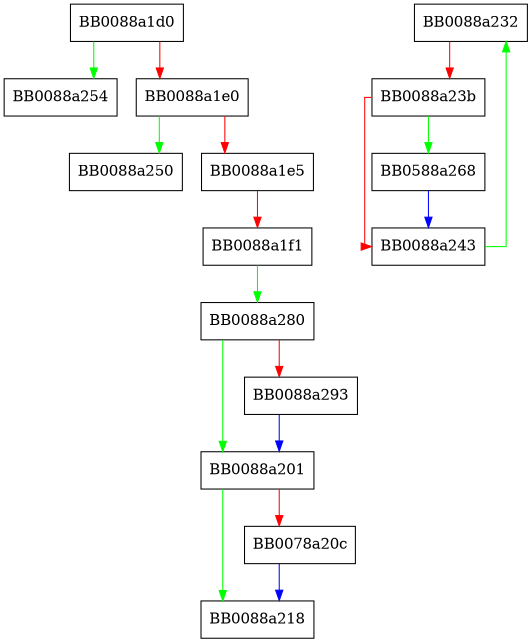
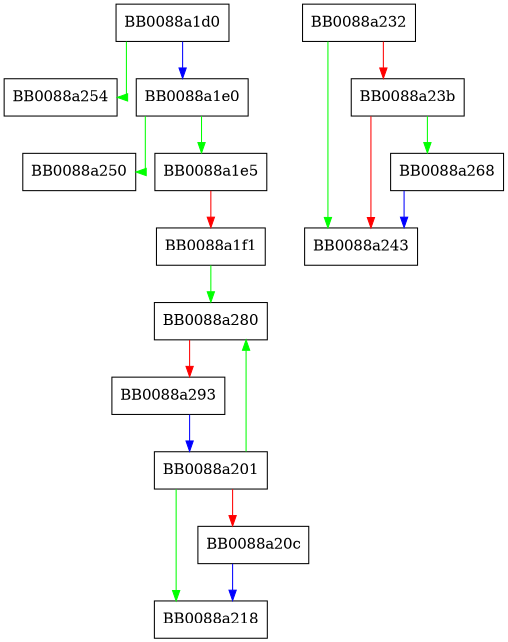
edge "BB0088a1d0" -> "BB0088a1e0": color red -> blue
edge "BB0088a1e0" -> "BB0088a1e5": color red -> green
edge "BB0088a243" -> "BB0088a232": reversed
node "BB0588a268": label "BB0588a268" -> "BB0088a268"
edge "BB0088a280" -> "BB0088a201": reversed
node "BB0078a20c": label "BB0078a20c" -> "BB0088a20c"
